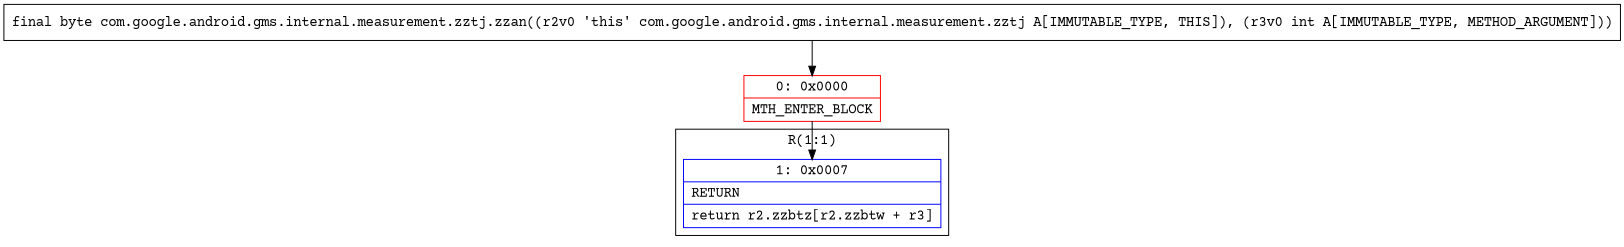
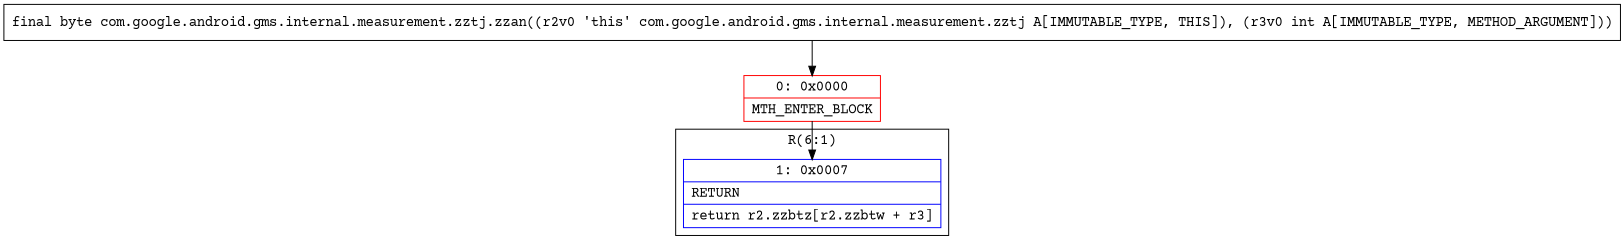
cluster "R(1:1)": label "R(1:1)" -> "R(6:1)"
